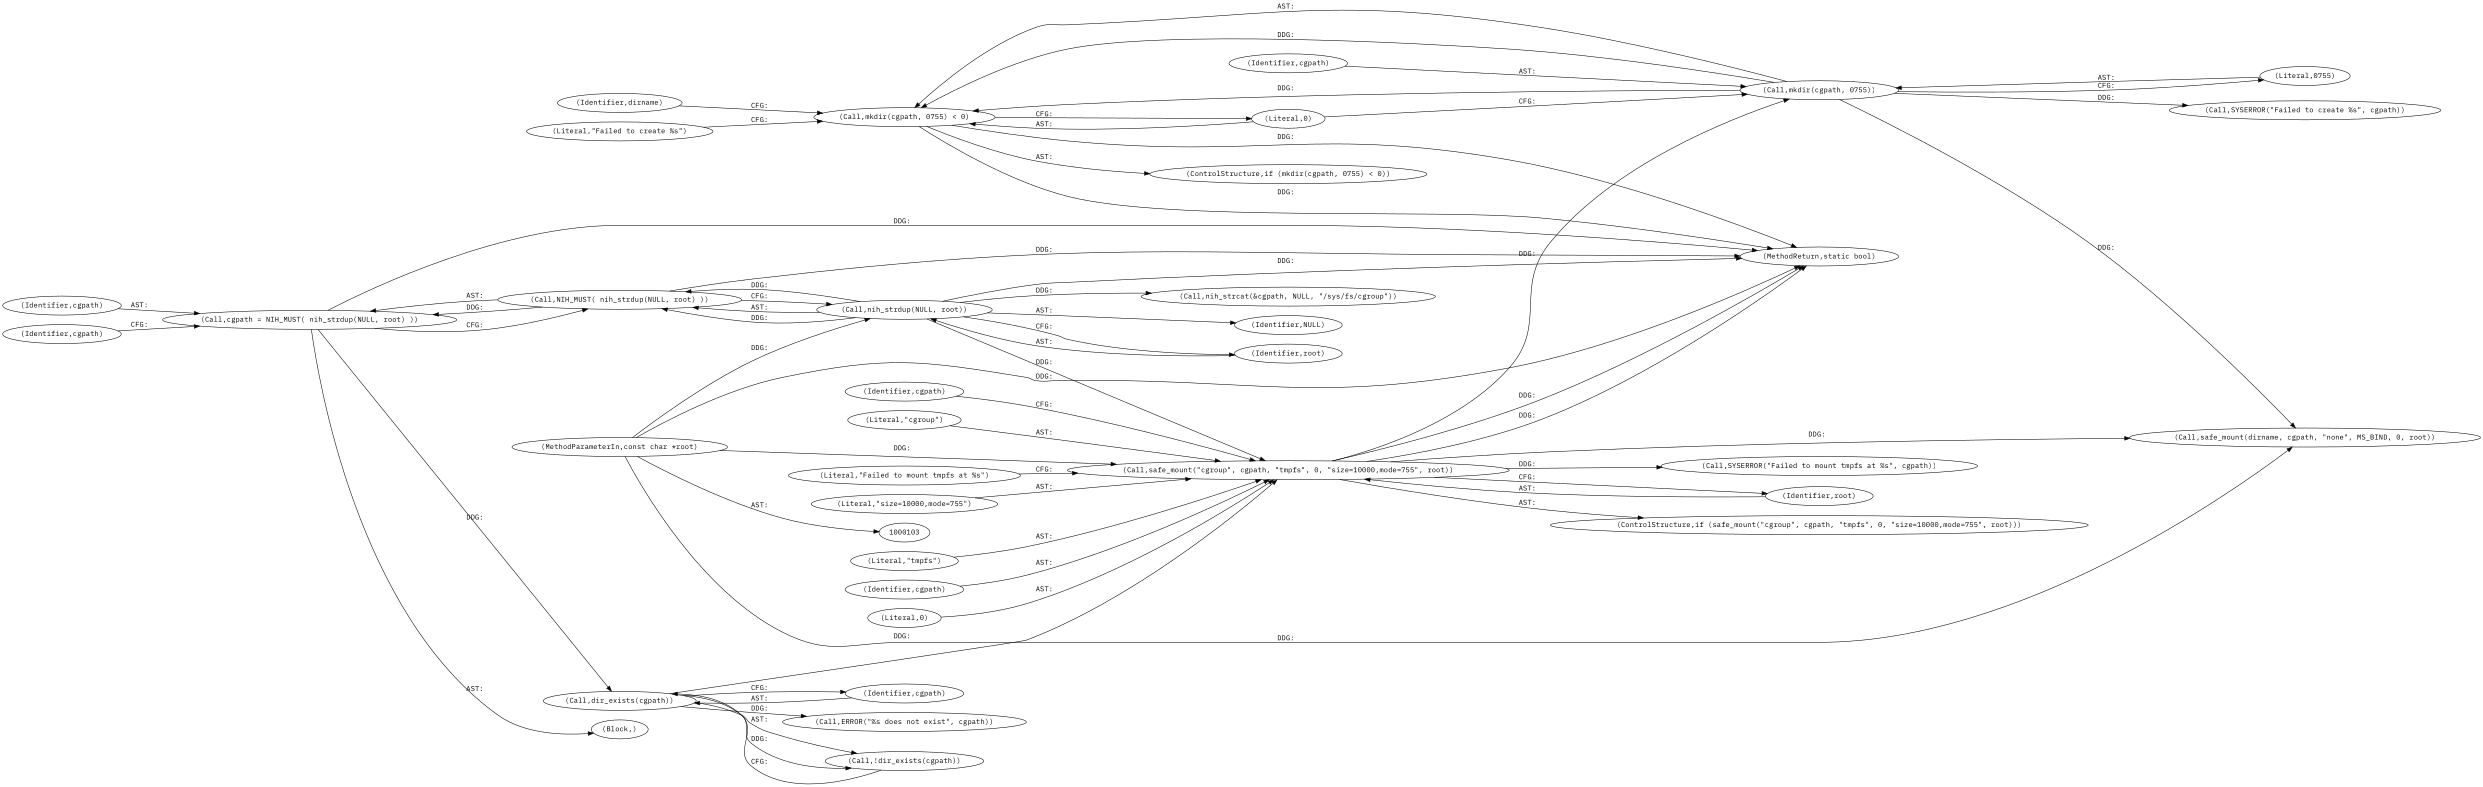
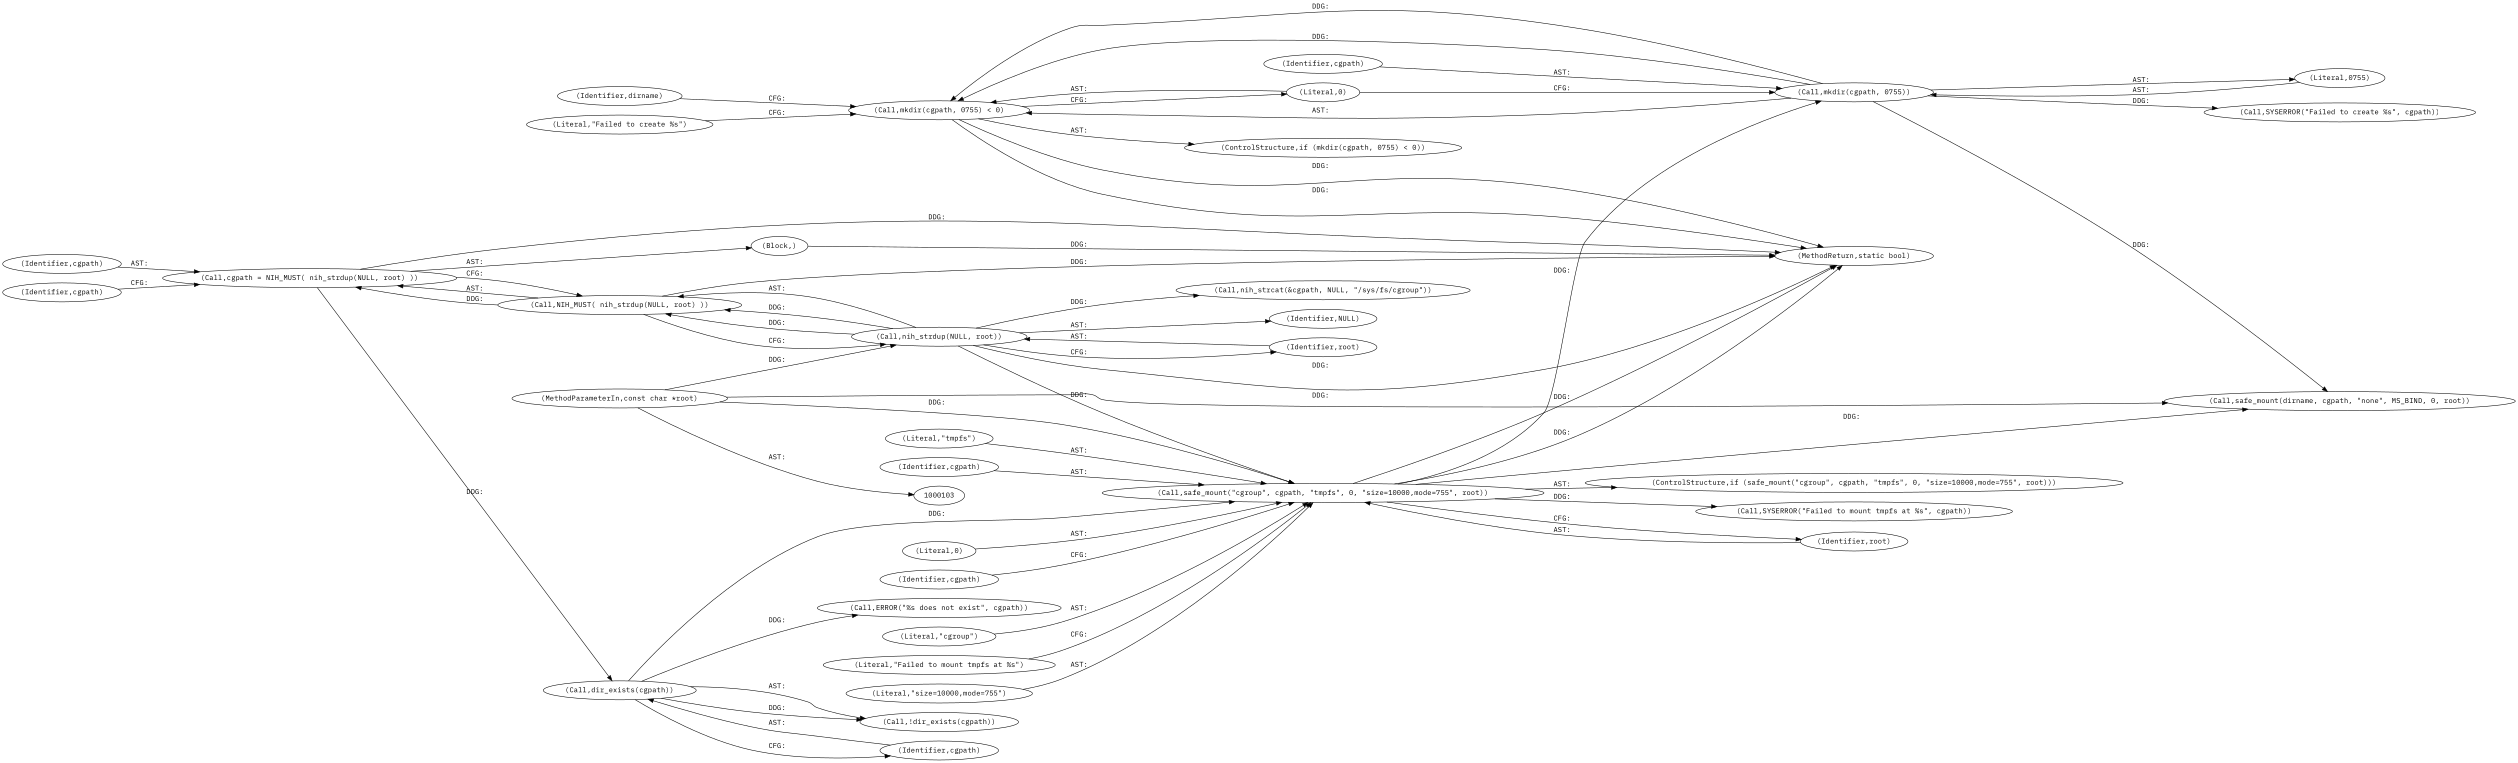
edge "(Call,mkdir(cgpath, 0755))" -> "(Literal,0755)": label "CFG: " -> "AST: "
edge "(MethodParameterIn,const char *root)" -> "(MethodReturn,static bool)": now "(Block,)" -> "(MethodReturn,static bool)"
edge "(Call,!dir_exists(cgpath))" -> "(Call,dir_exists(cgpath))": removed, label "CFG:"
